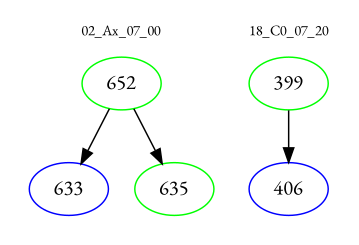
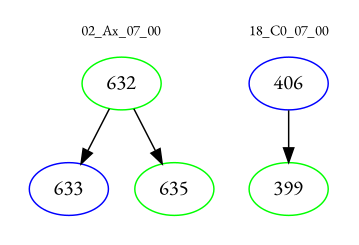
cluster "18_C0_07_20": label "18_C0_07_20" -> "18_C0_07_00"
node "652": label "652" -> "632"
edge "399" -> "406": reversed
